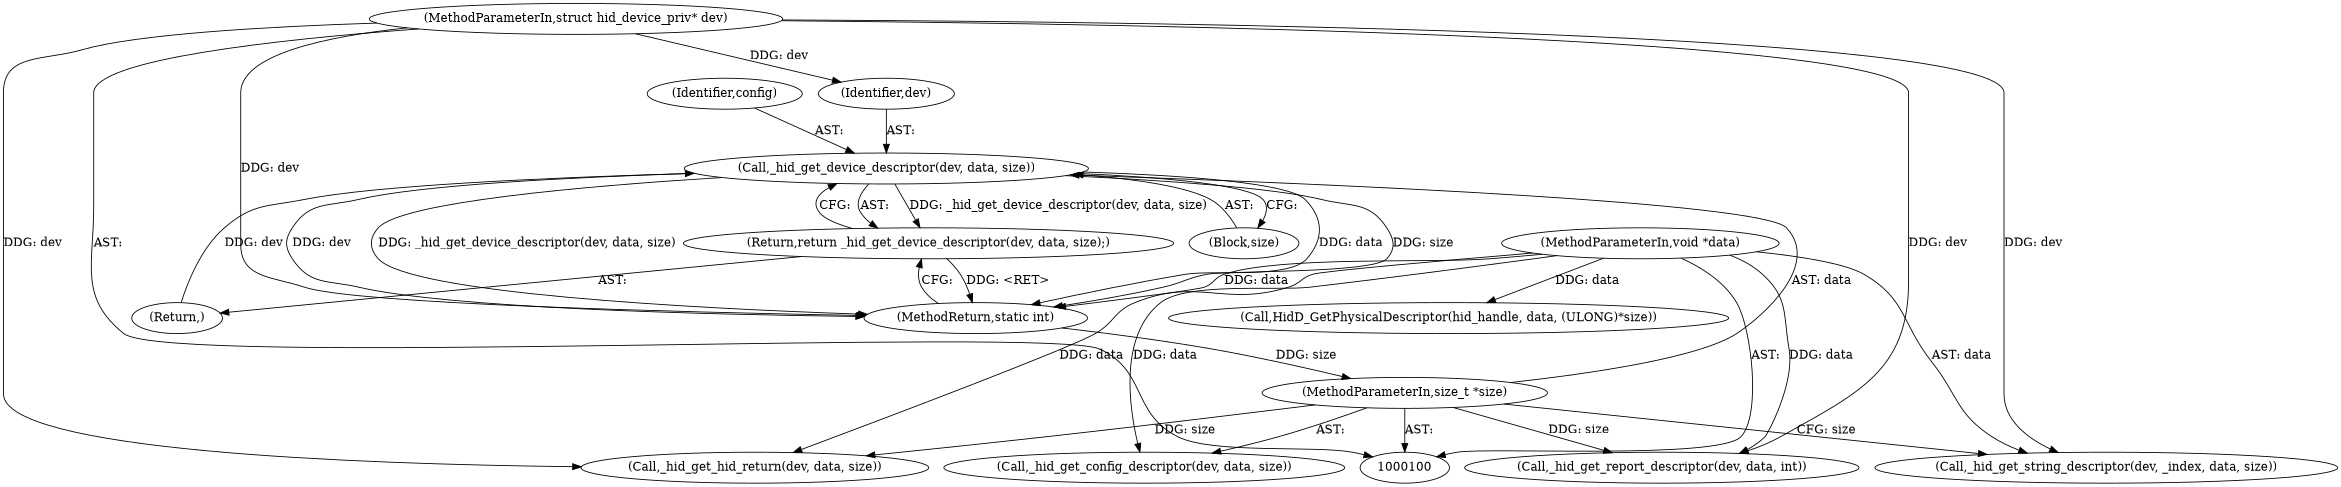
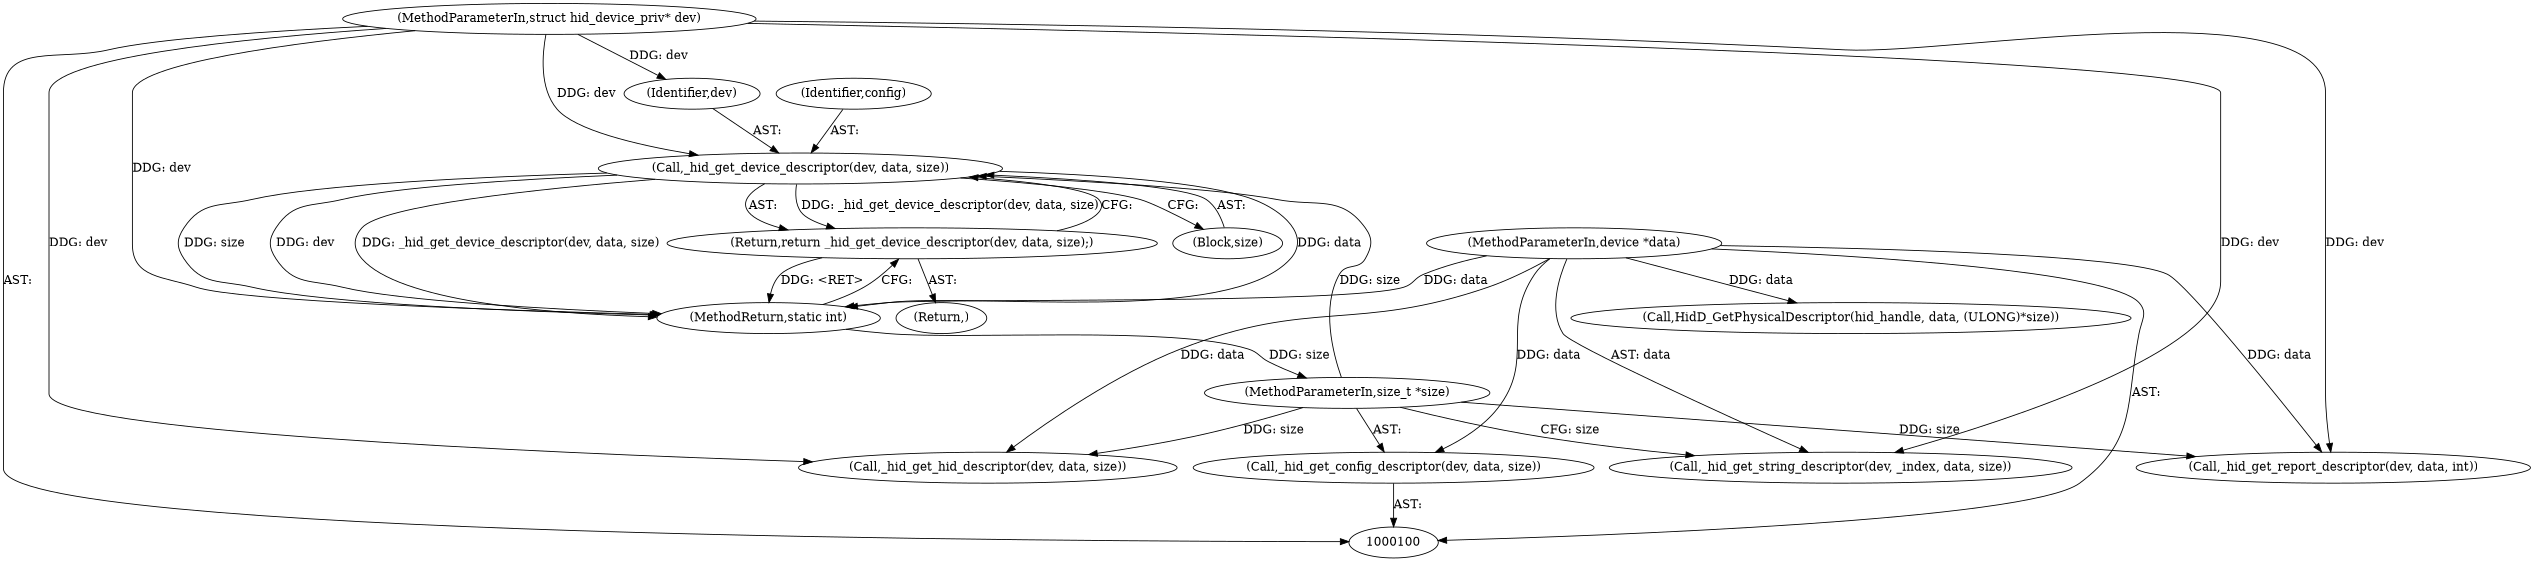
edge "(Return,)" -> "(Call,_hid_get_device_descriptor(dev, data, size))": now "(MethodParameterIn,struct hid_device_priv* dev)" -> "(Call,_hid_get_device_descriptor(dev, data, size))"
node "(MethodParameterIn,void *data)": label "(MethodParameterIn,void *data)" -> "(MethodParameterIn,device *data)"
edge "(MethodParameterIn,size_t *size)" -> "(Call,_hid_get_device_descriptor(dev, data, size))": label "AST: data" -> "DDG: size"
edge "(MethodParameterIn,size_t *size)" -> "1000100": now "(Call,_hid_get_config_descriptor(dev, data, size))" -> "1000100"
node "(Call,_hid_get_hid_return(dev, data, size))": label "(Call,_hid_get_hid_return(dev, data, size))" -> "(Call,_hid_get_hid_descriptor(dev, data, size))"
